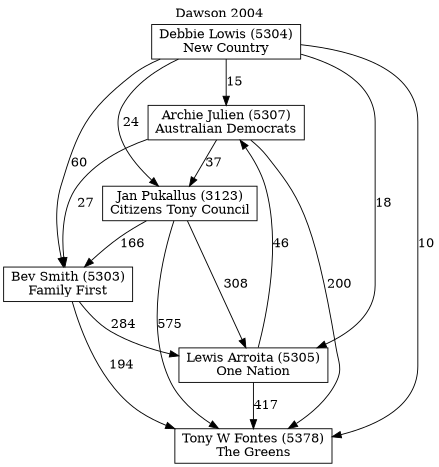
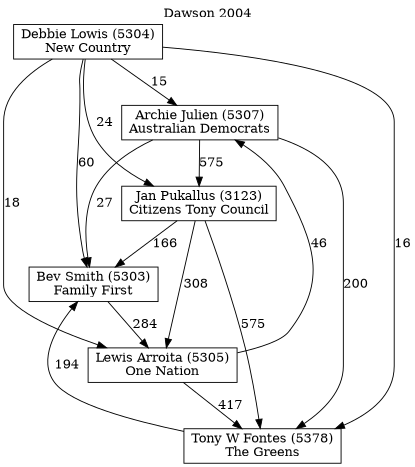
edge "Archie Julien (5307) Australian Democrats" -> "Jan Pukallus (3123) Citizens Tony Council": label "37" -> "575"
edge "Debbie Lowis (5304) New Country" -> "Tony W Fontes (5378) The Greens": label "10" -> "16"
edge "Bev Smith (5303) Family First" -> "Tony W Fontes (5378) The Greens": reversed
